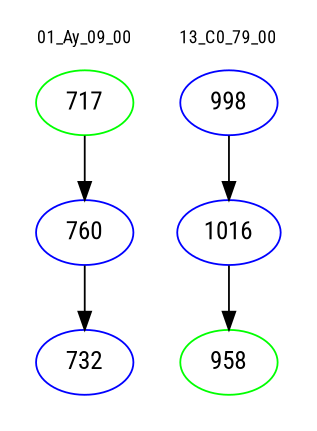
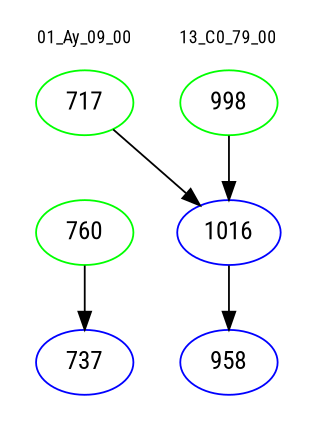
node "998": color blue -> green
edge "717" -> "760": now "717" -> "1016"
node "760": color blue -> green
node "732": label "732" -> "737"
node "958": color green -> blue
